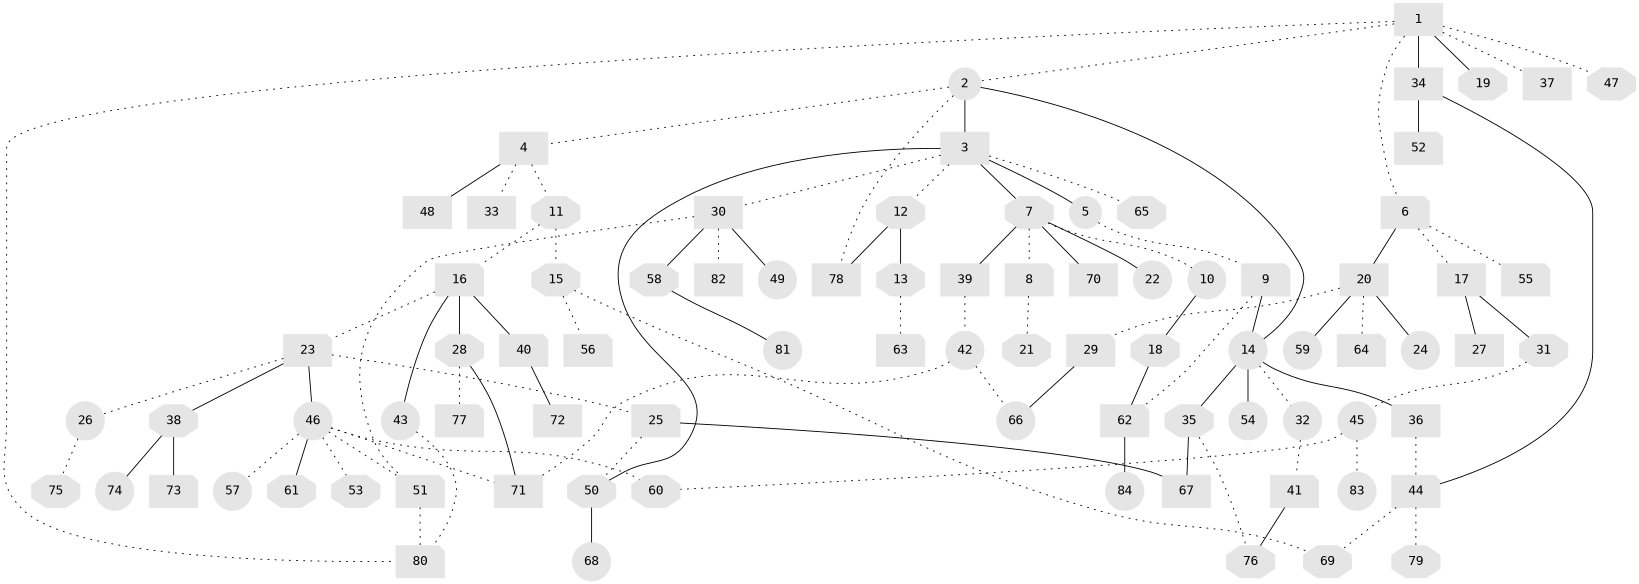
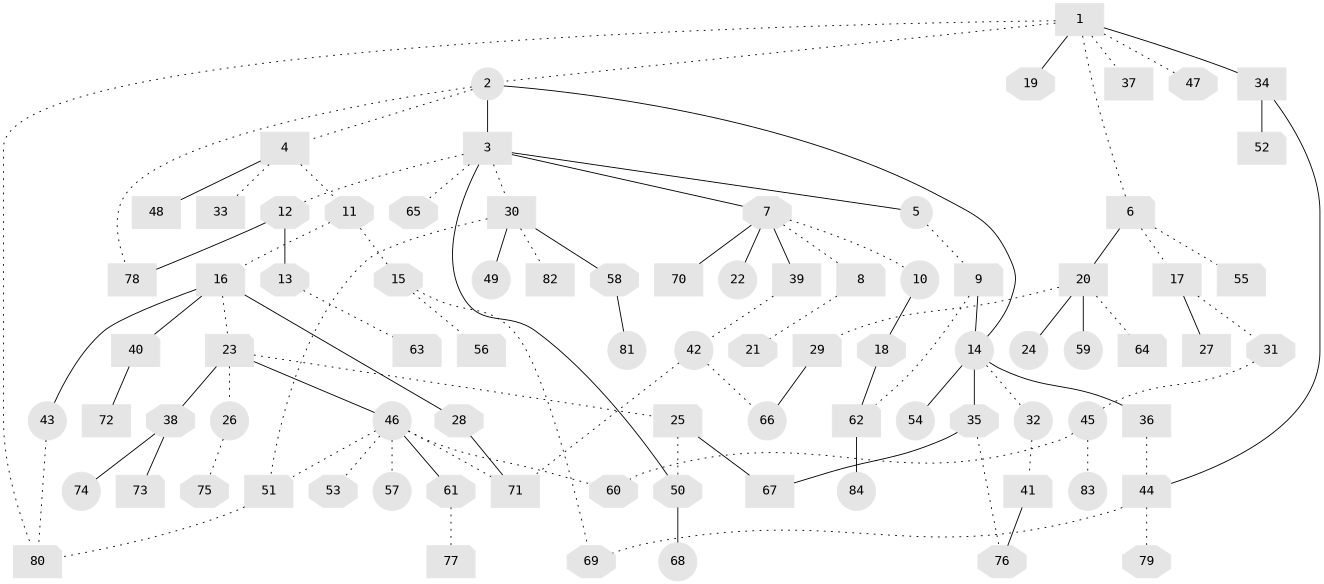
edge "17" -- "31": style solid -> dotted
edge "28" -- "77": now "61" -- "77"
